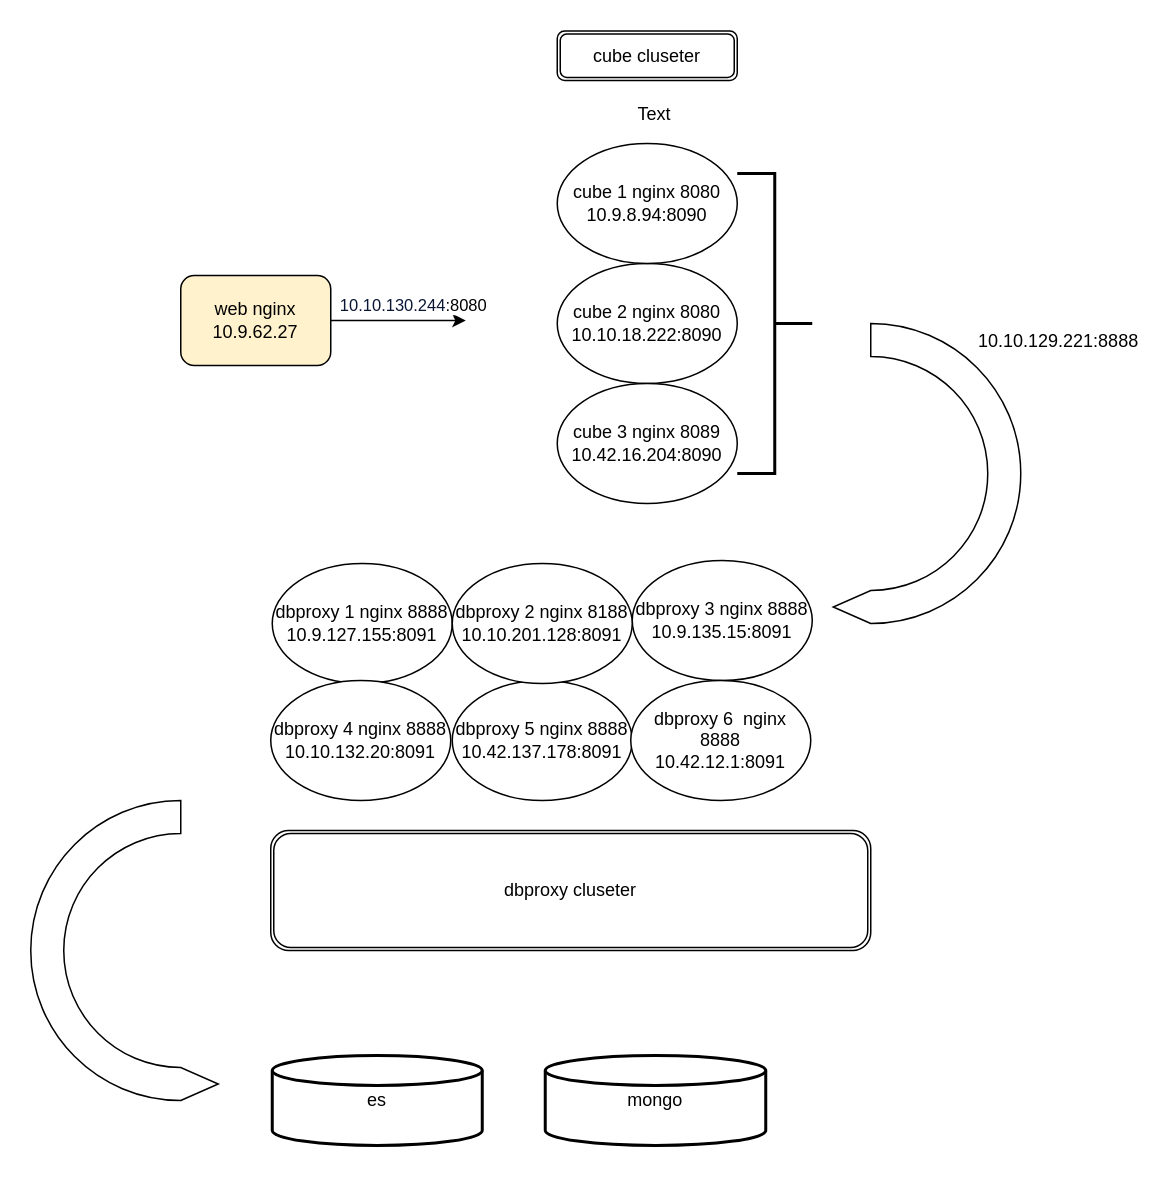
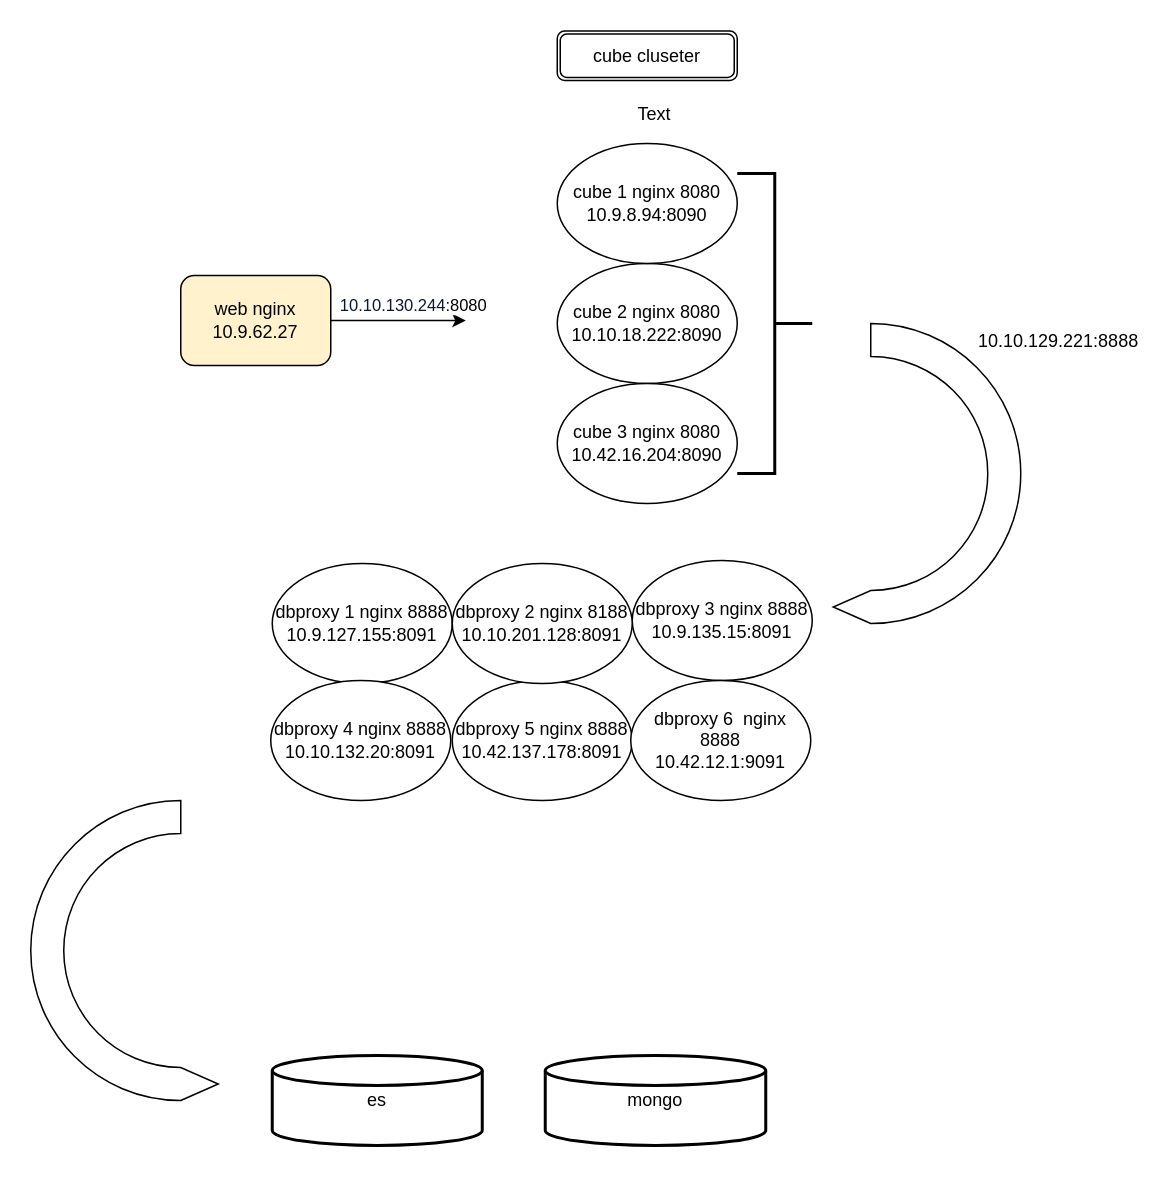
node "cube 3 nginx 8089 10.42.16.204:8090": label "cube 3 nginx 8089 10.42.16.204:8090" -> "cube 3 nginx 8080 10.42.16.204:8090"
node "dbproxy 6 nginx 8888 10.42.12.1:8091": label "dbproxy 6 nginx 8888 10.42.12.1:8091" -> "dbproxy 6 nginx 8888 10.42.12.1:9091"
node "dbproxy cluseter": removed
